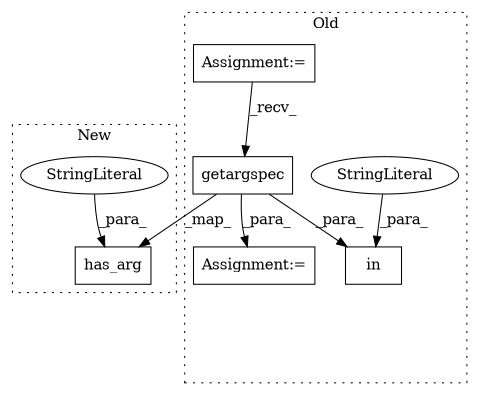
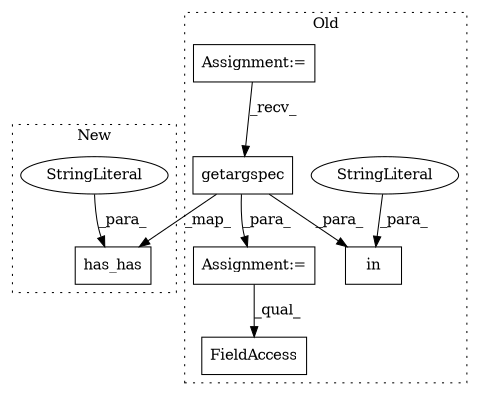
node "has_arg": label "has_arg" -> "has_has"
node "FieldAccess": added
